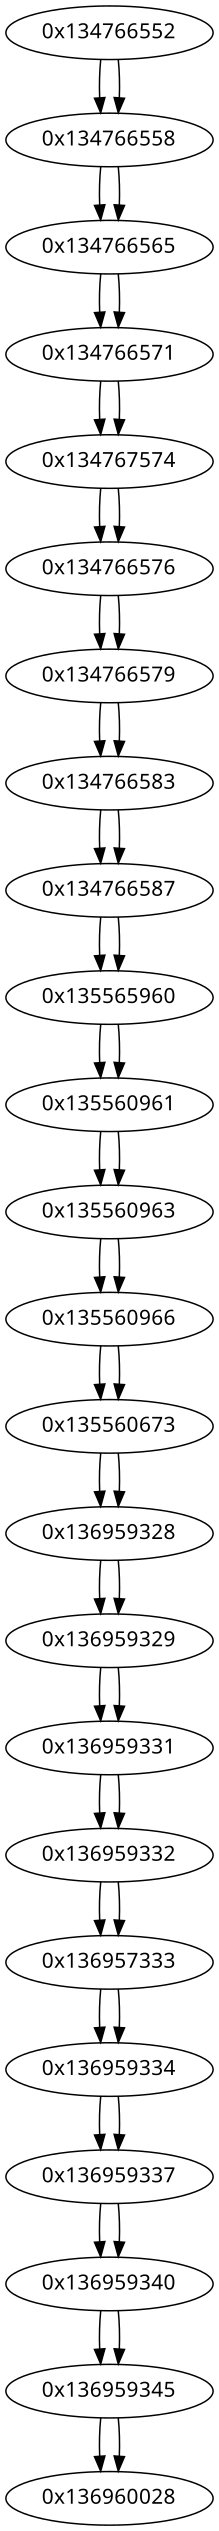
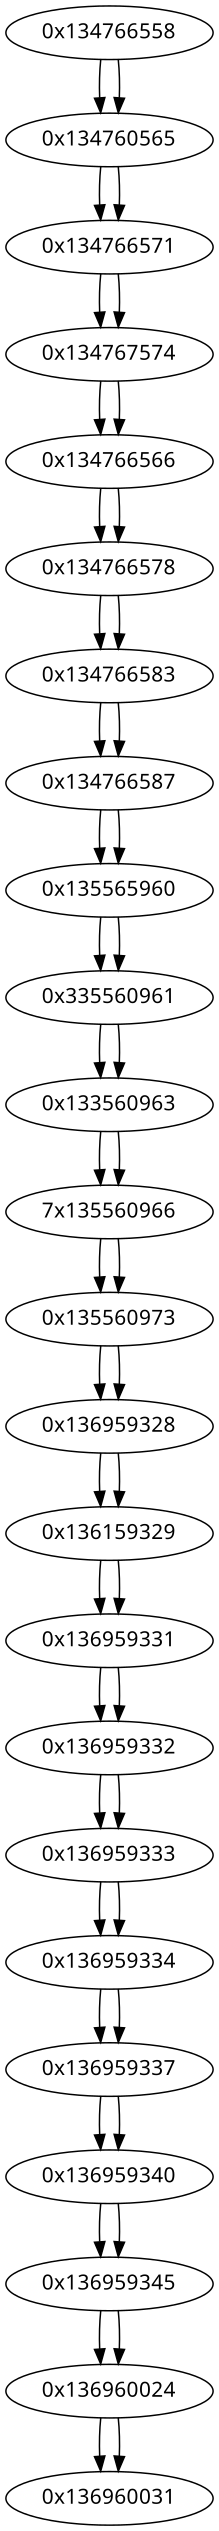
node "0x134766552": removed
node "0x134766565": label "0x134766565" -> "0x134760565"
node "0x134766576": label "0x134766576" -> "0x134766566"
node "0x134766579": label "0x134766579" -> "0x134766578"
node "0x135560961": label "0x135560961" -> "0x335560961"
node "0x135560963": label "0x135560963" -> "0x133560963"
node "0x135560966": label "0x135560966" -> "7x135560966"
node "0x135560673": label "0x135560673" -> "0x135560973"
node "0x136959329": label "0x136959329" -> "0x136159329"
node "0x136957333": label "0x136957333" -> "0x136959333"
node "0x136960031": added
node "0x136960028": label "0x136960028" -> "0x136960024"
